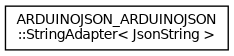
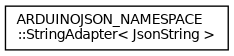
node "ARDUINOJSON_ARDUINOJSON ::StringAdapter< JsonString >": label "ARDUINOJSON_ARDUINOJSON ::StringAdapter< JsonString >" -> "ARDUINOJSON_NAMESPACE ::StringAdapter< JsonString >"
